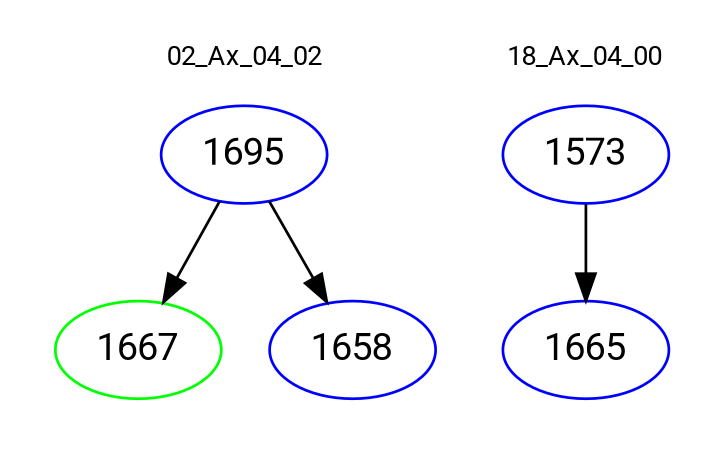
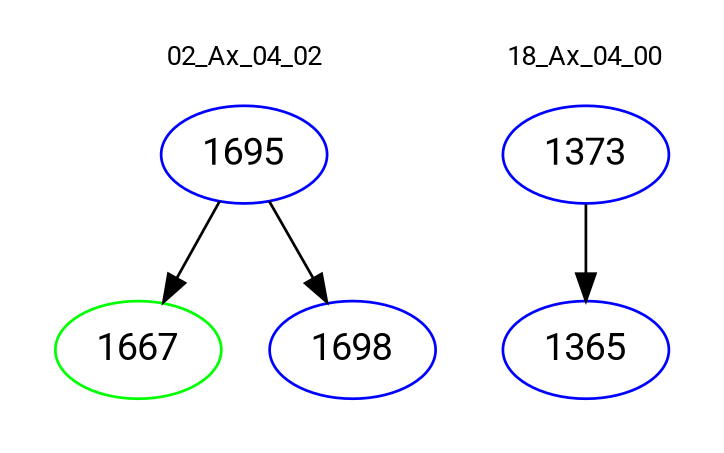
node "1573": label "1573" -> "1373"
node "1658": label "1658" -> "1698"
node "1665": label "1665" -> "1365"
